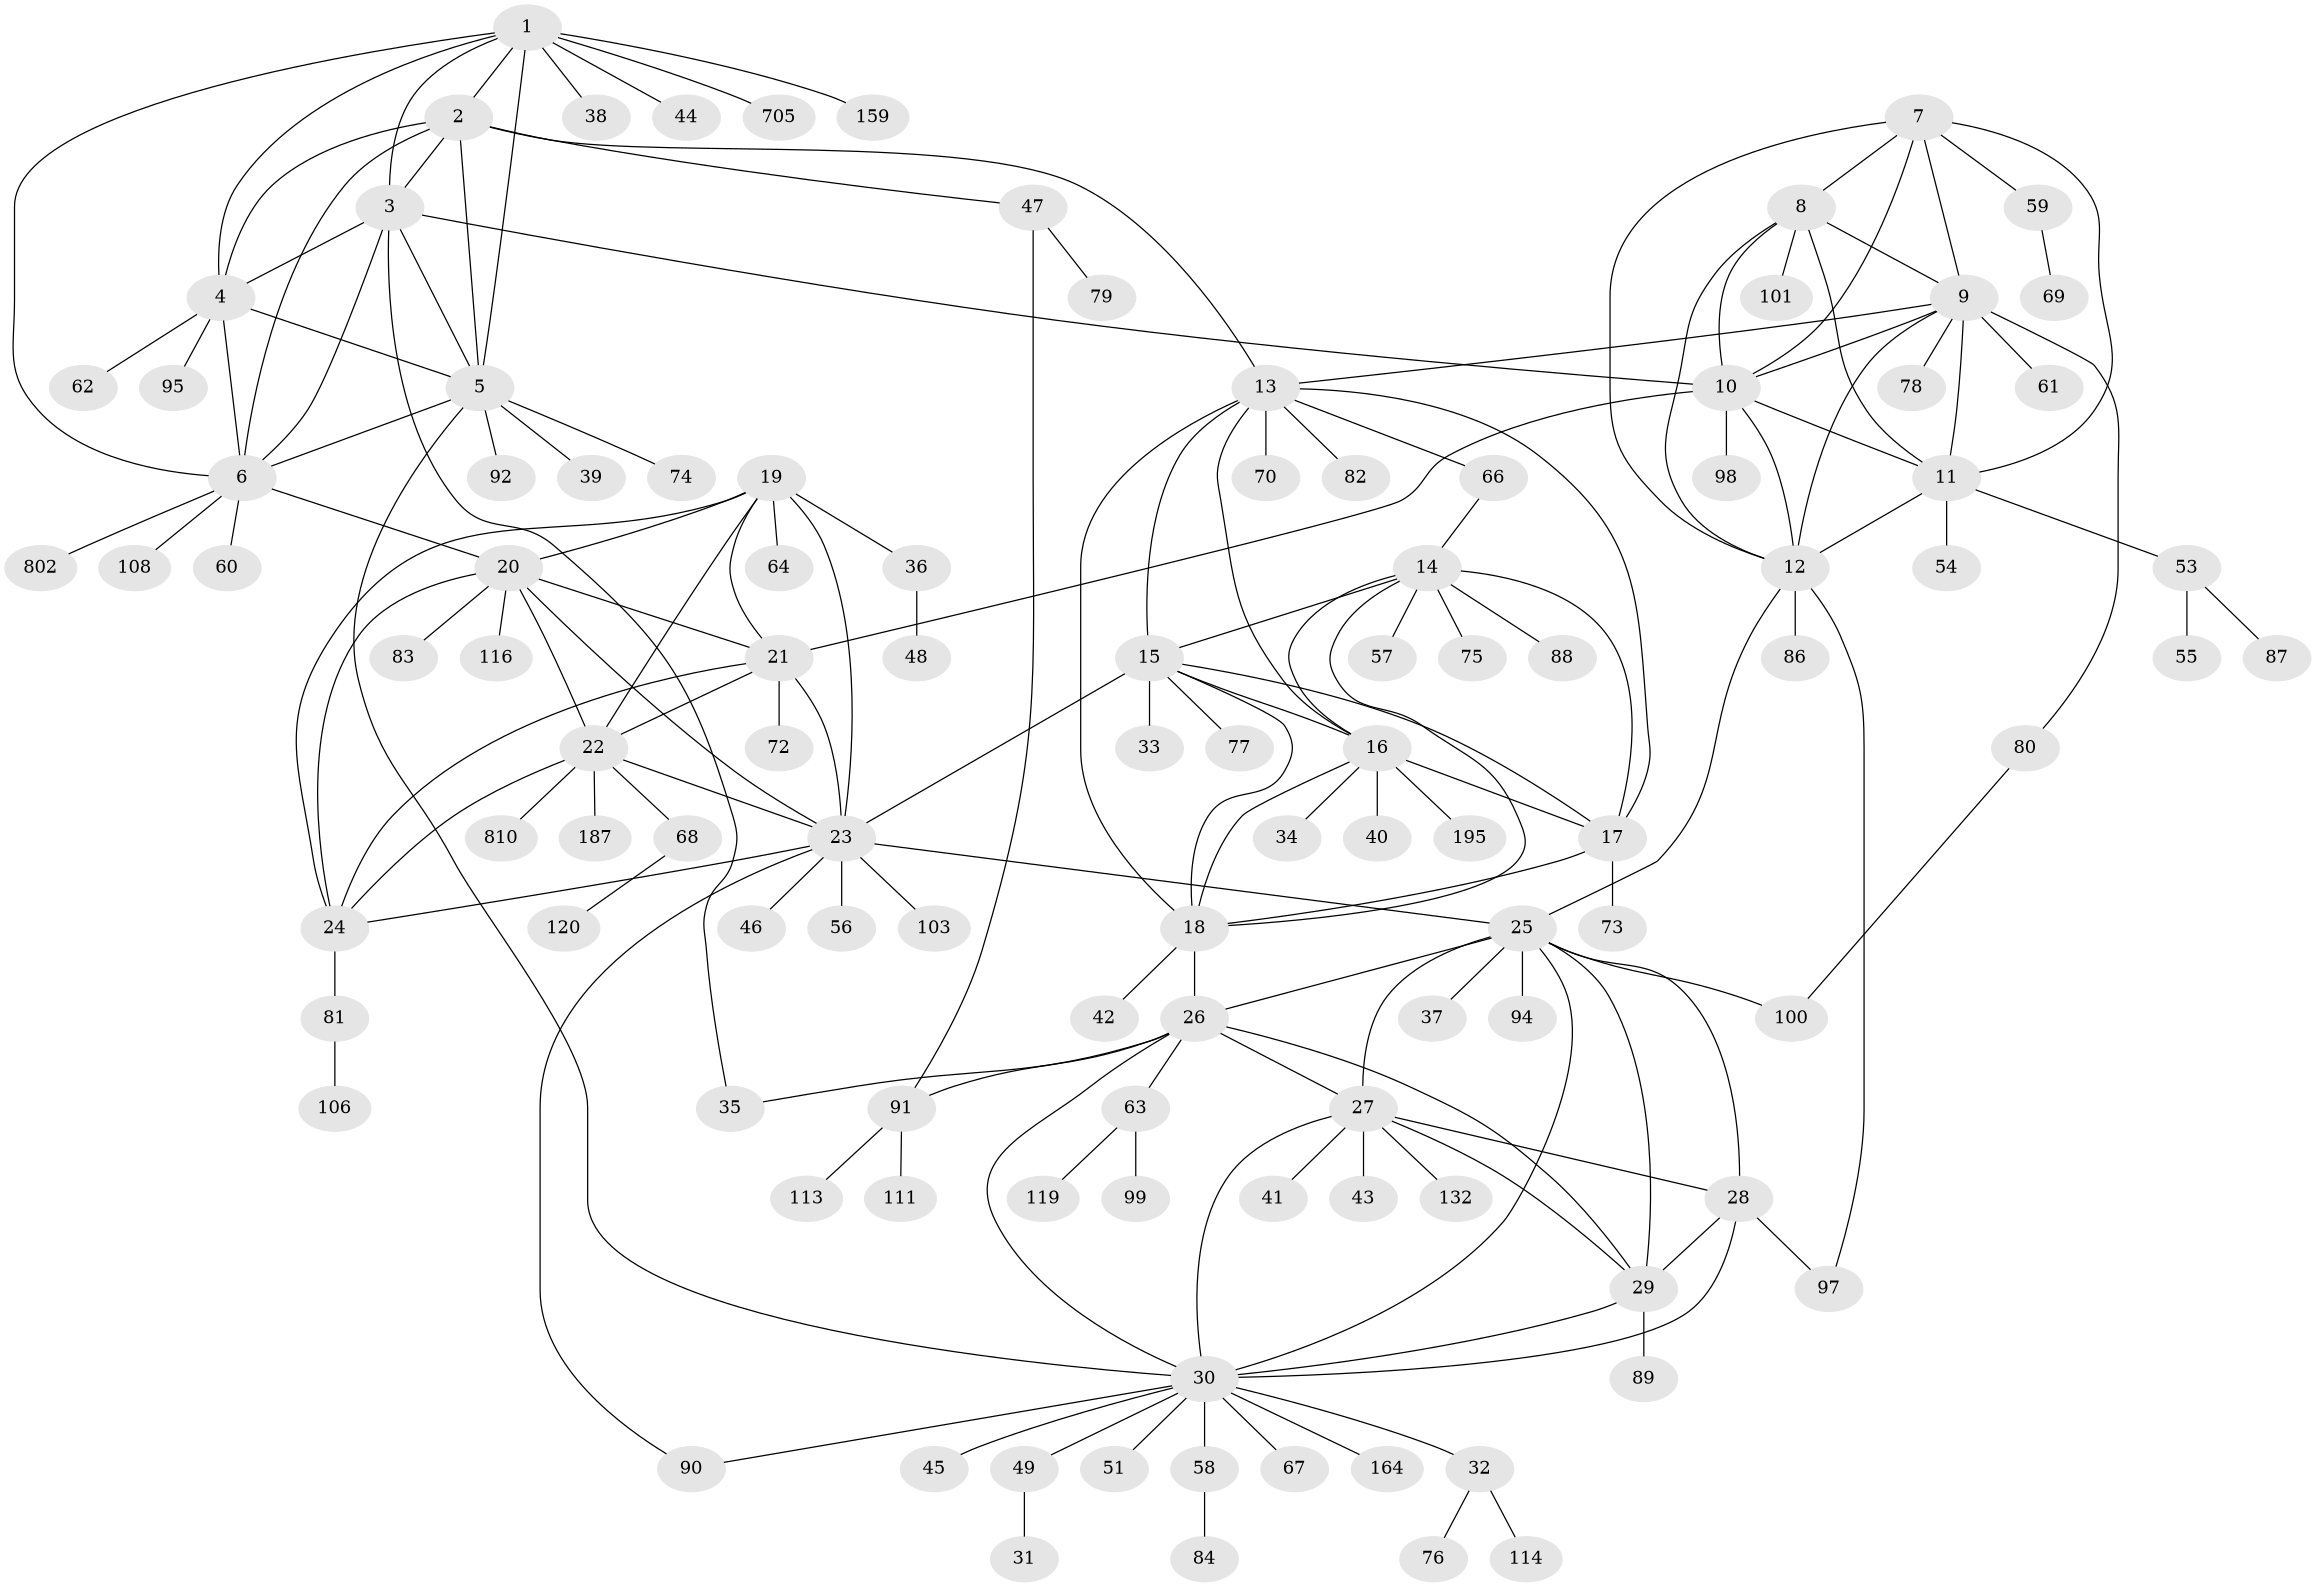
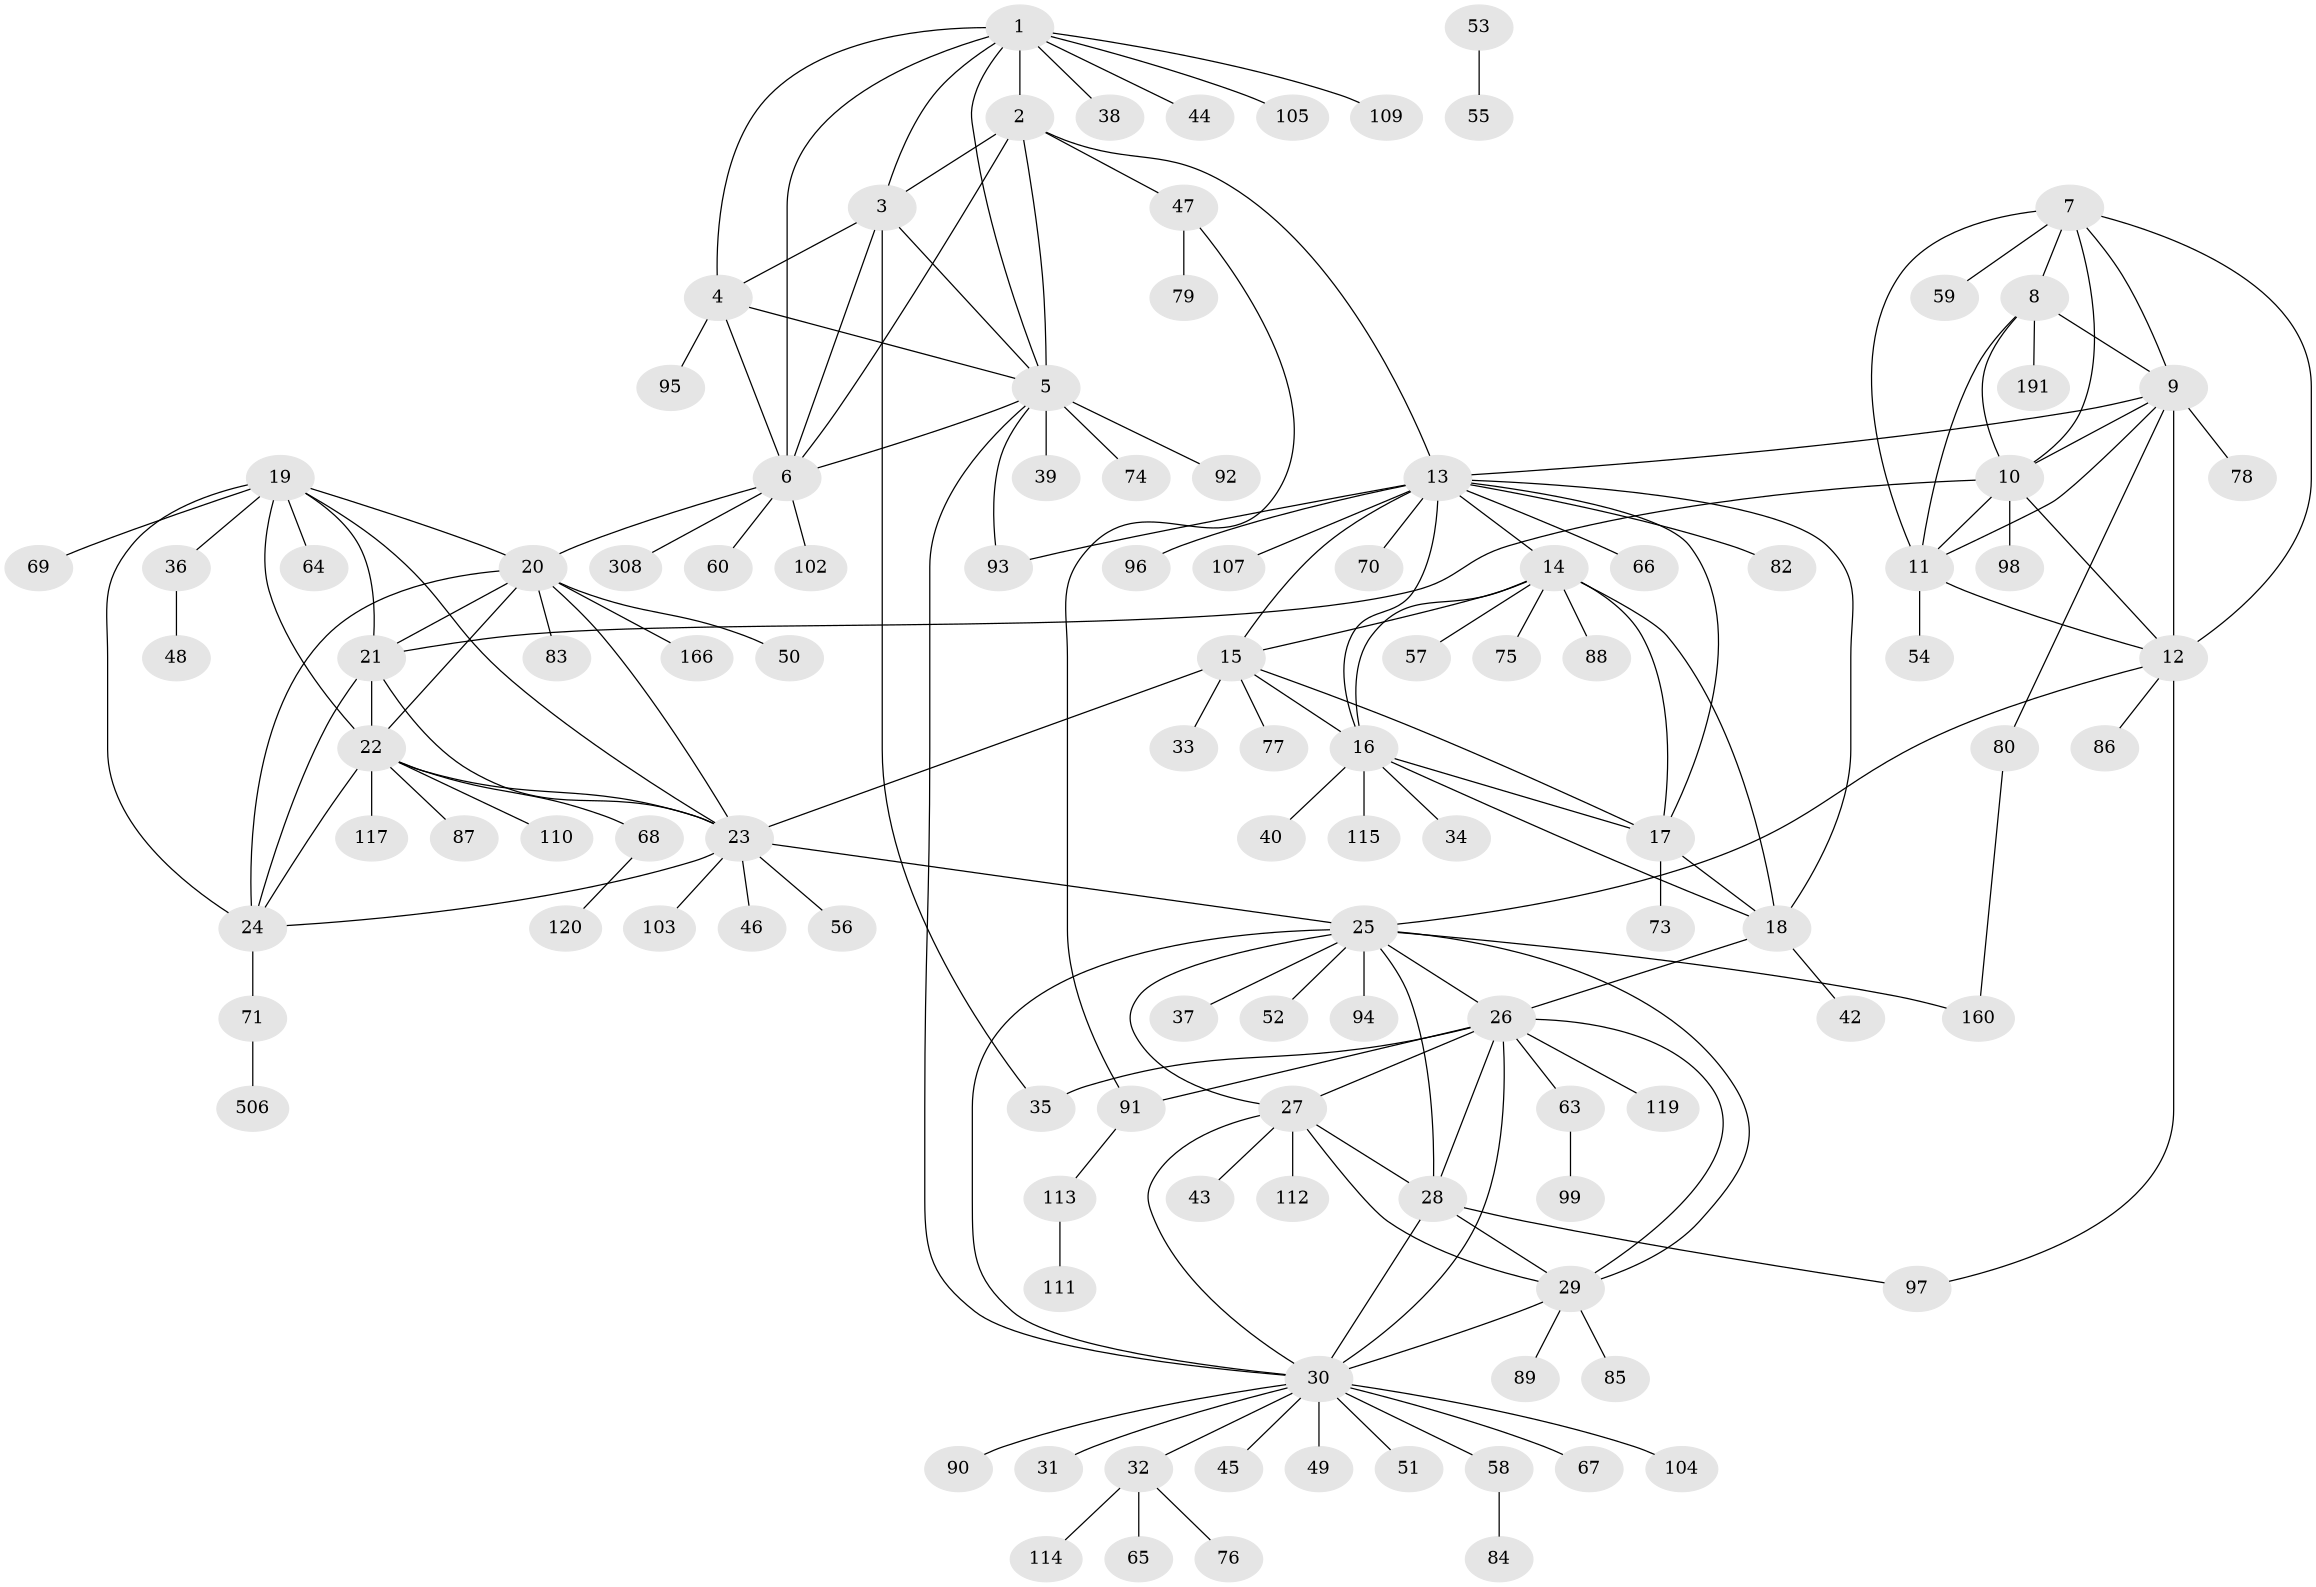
node "705": label "705" -> "105"
node "159": label "159" -> "109"
edge "2" -- "4": removed
edge "59" -- "69": now "19" -- "69"
node "101": label "101" -> "191"
edge "3" -- "10": removed
node "62": removed
node "61": removed
edge "8" -- "12": removed
edge "66" -- "14": now "13" -- "14"
edge "11" -- "53": removed
node "802": label "802" -> "102"
node "108": label "108" -> "308"
node "93": added
node "96": added
node "107": added
edge "53" -- "87": now "22" -- "87"
node "116": label "116" -> "166"
node "50": added
node "72": removed
edge "15" -- "18": removed
node "810": label "810" -> "110"
node "187": label "187" -> "117"
node "195": label "195" -> "115"
node "81": label "81" -> "71"
node "52": added
node "100": label "100" -> "160"
edge "23" -- "90": removed
node "106": label "106" -> "506"
edge "26" -- "28": added
edge "91" -- "111": now "113" -- "111"
edge "63" -- "119": now "26" -- "119"
node "41": removed
node "132": label "132" -> "112"
node "85": added
node "164": label "164" -> "104"
edge "49" -- "31": now "30" -- "31"
node "65": added
